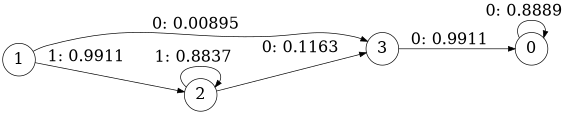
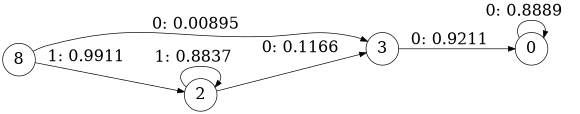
edge "3" -> "0": label "0: 0.9911   " -> "0: 0.9211   "
edge "2" -> "3": label "0: 0.1163   " -> "0: 0.1166   "
node "1": label "1" -> "8"
